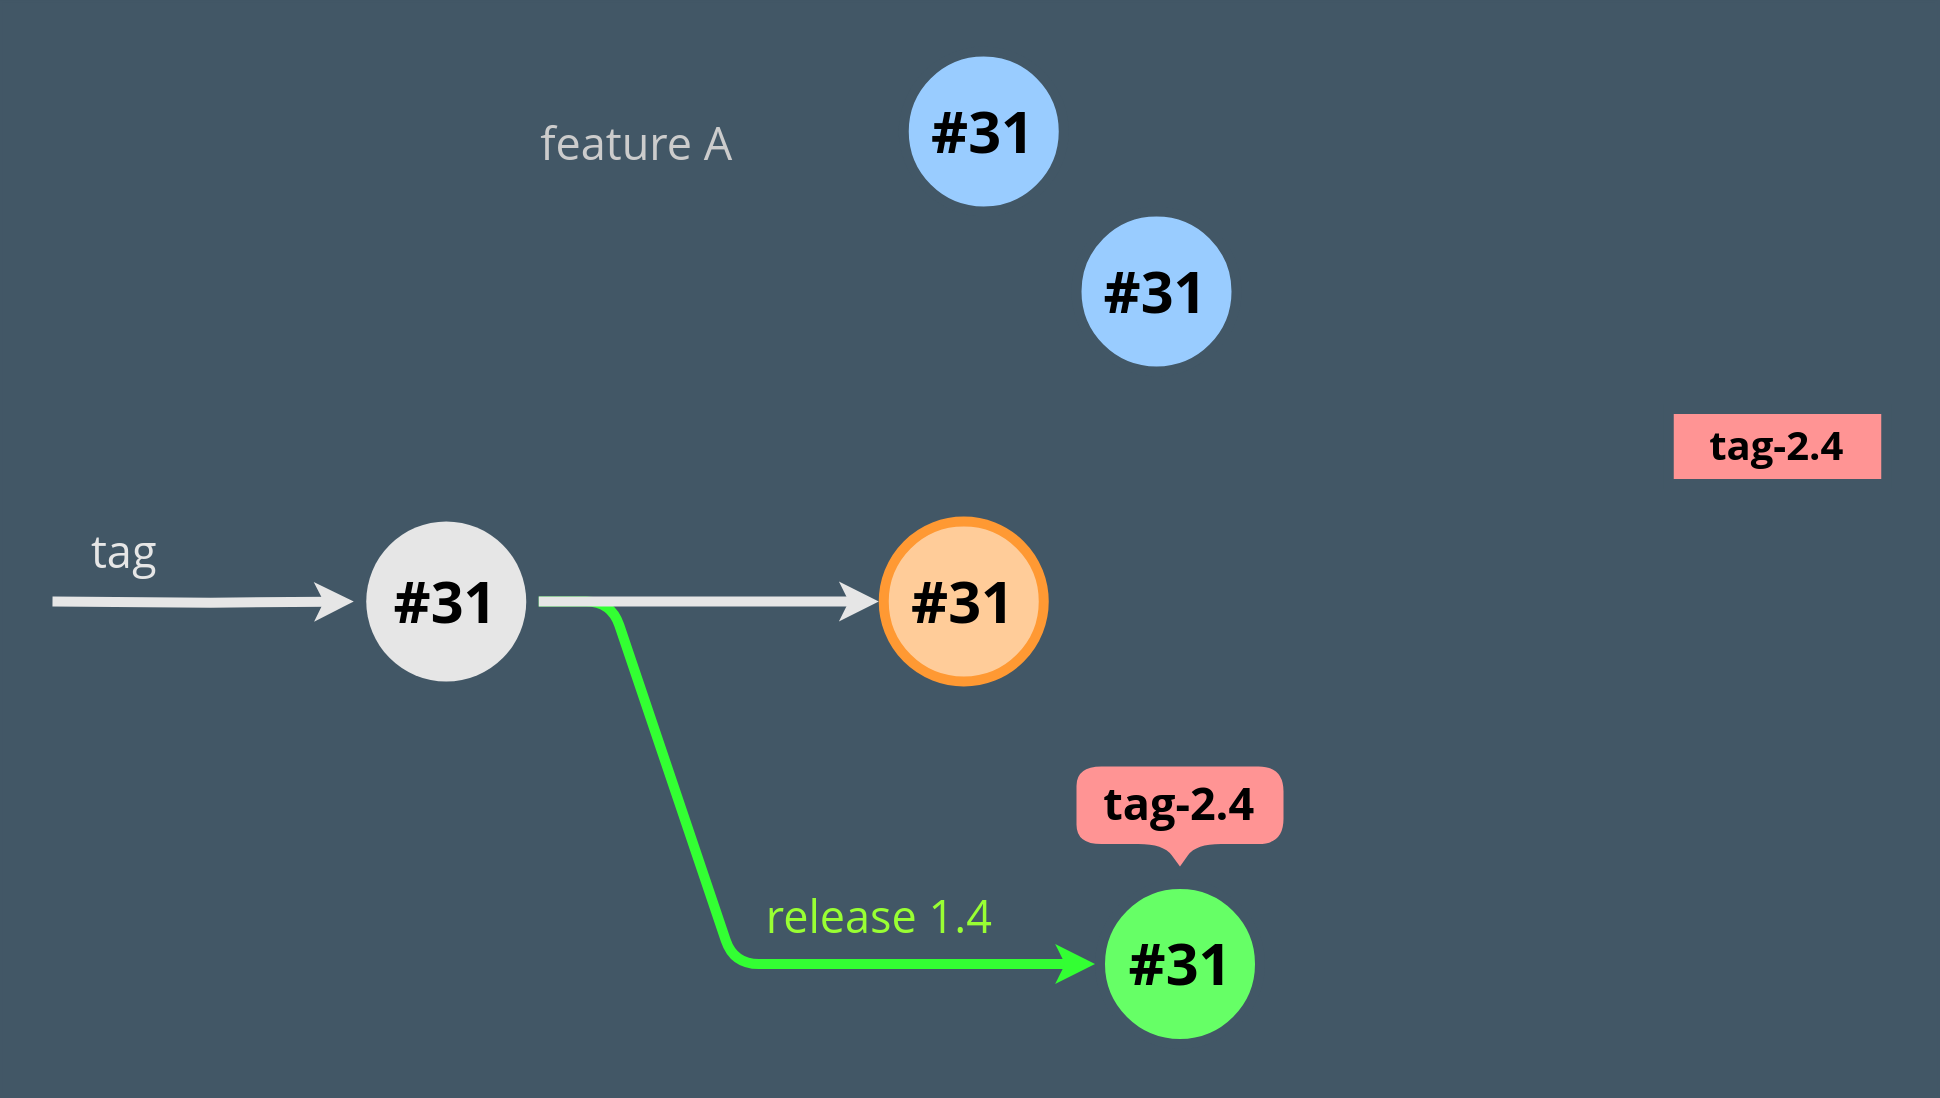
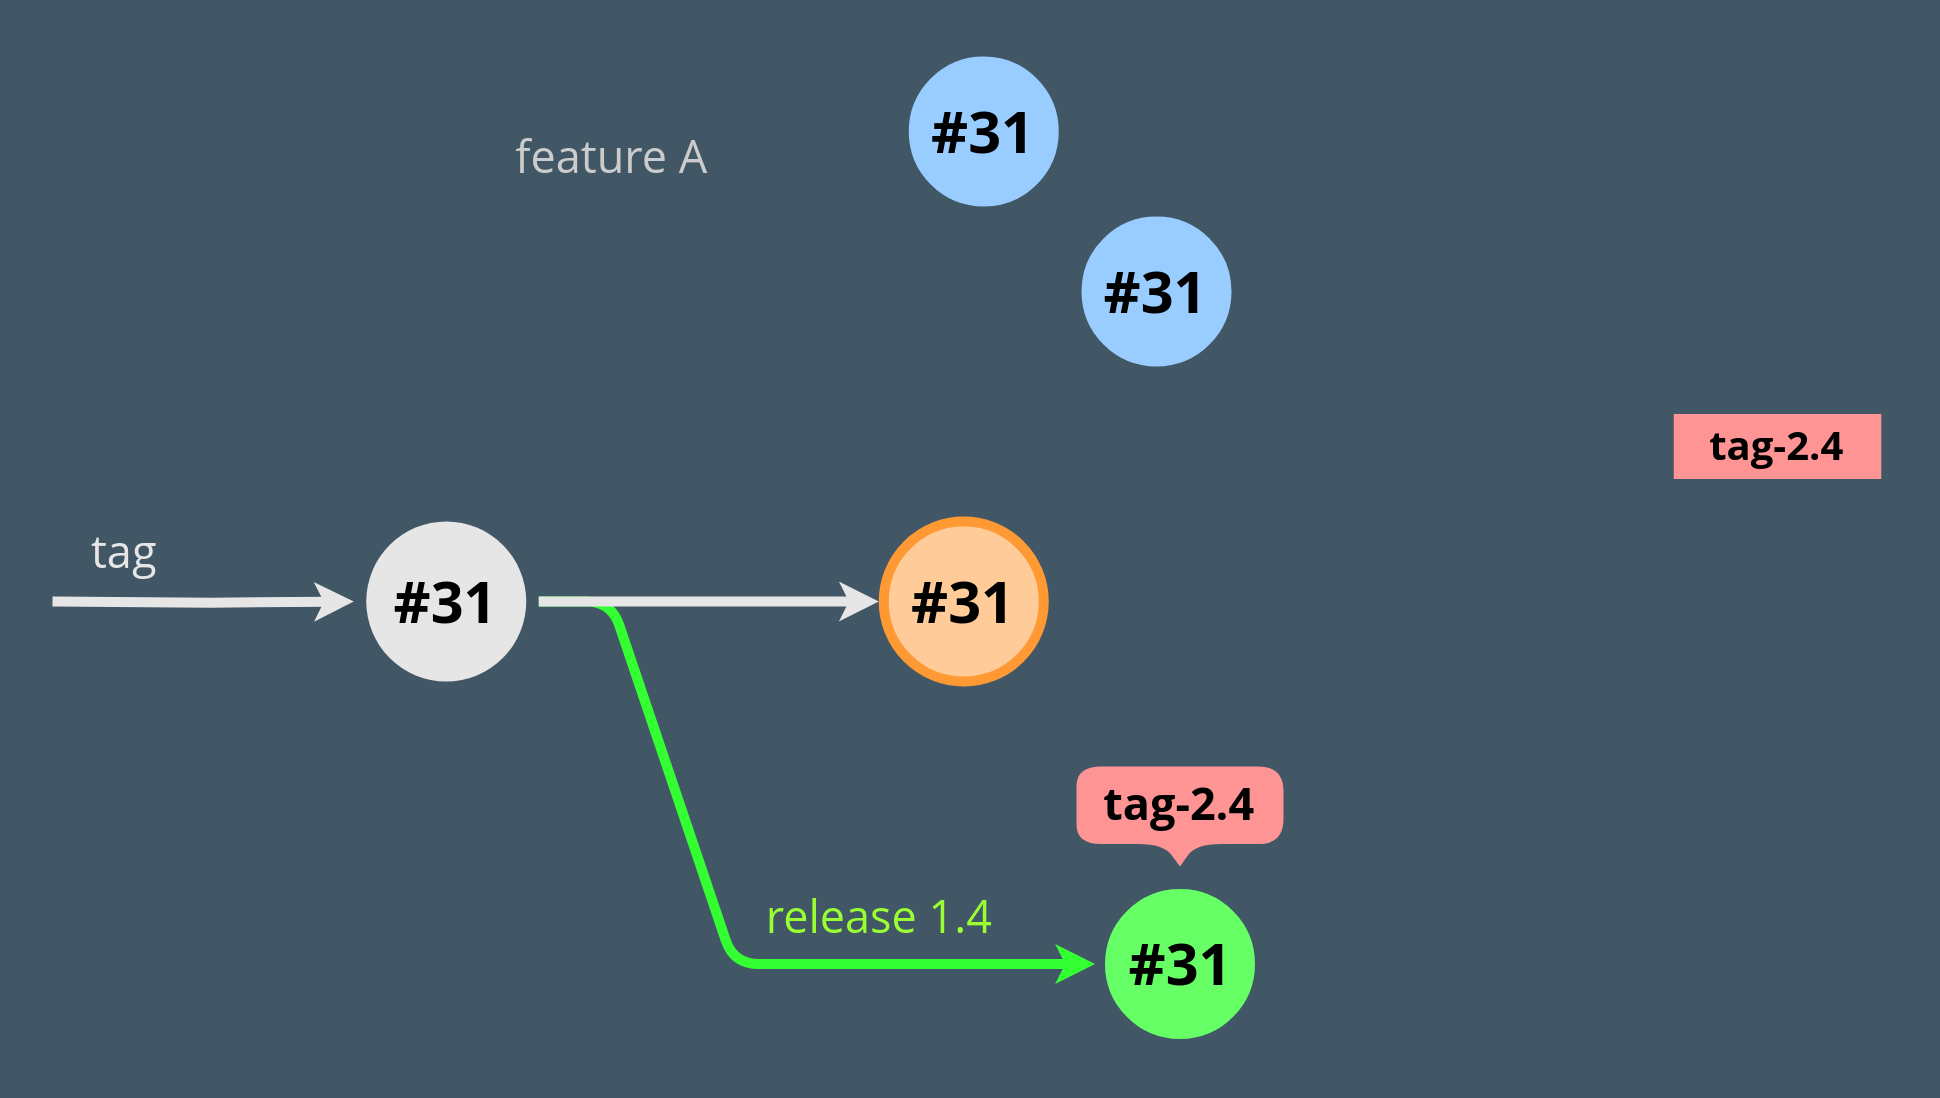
node "feature A": moved (635, 144) -> (610, 156)
